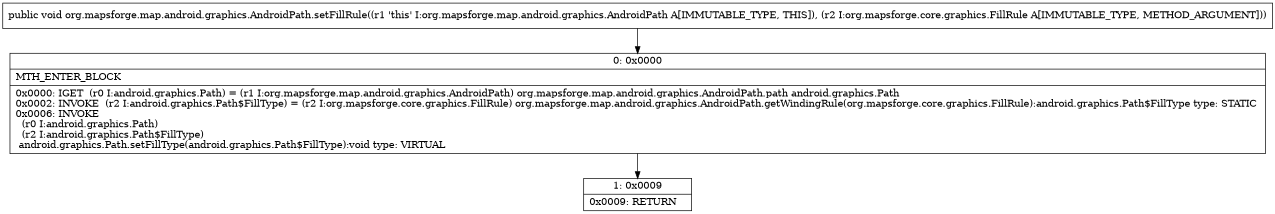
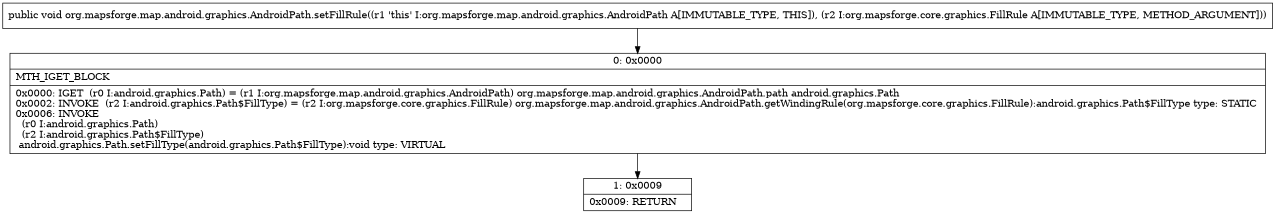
node "0: 0x0000": text "MTH_ENTER_BLOCK" -> "MTH_IGET_BLOCK"
